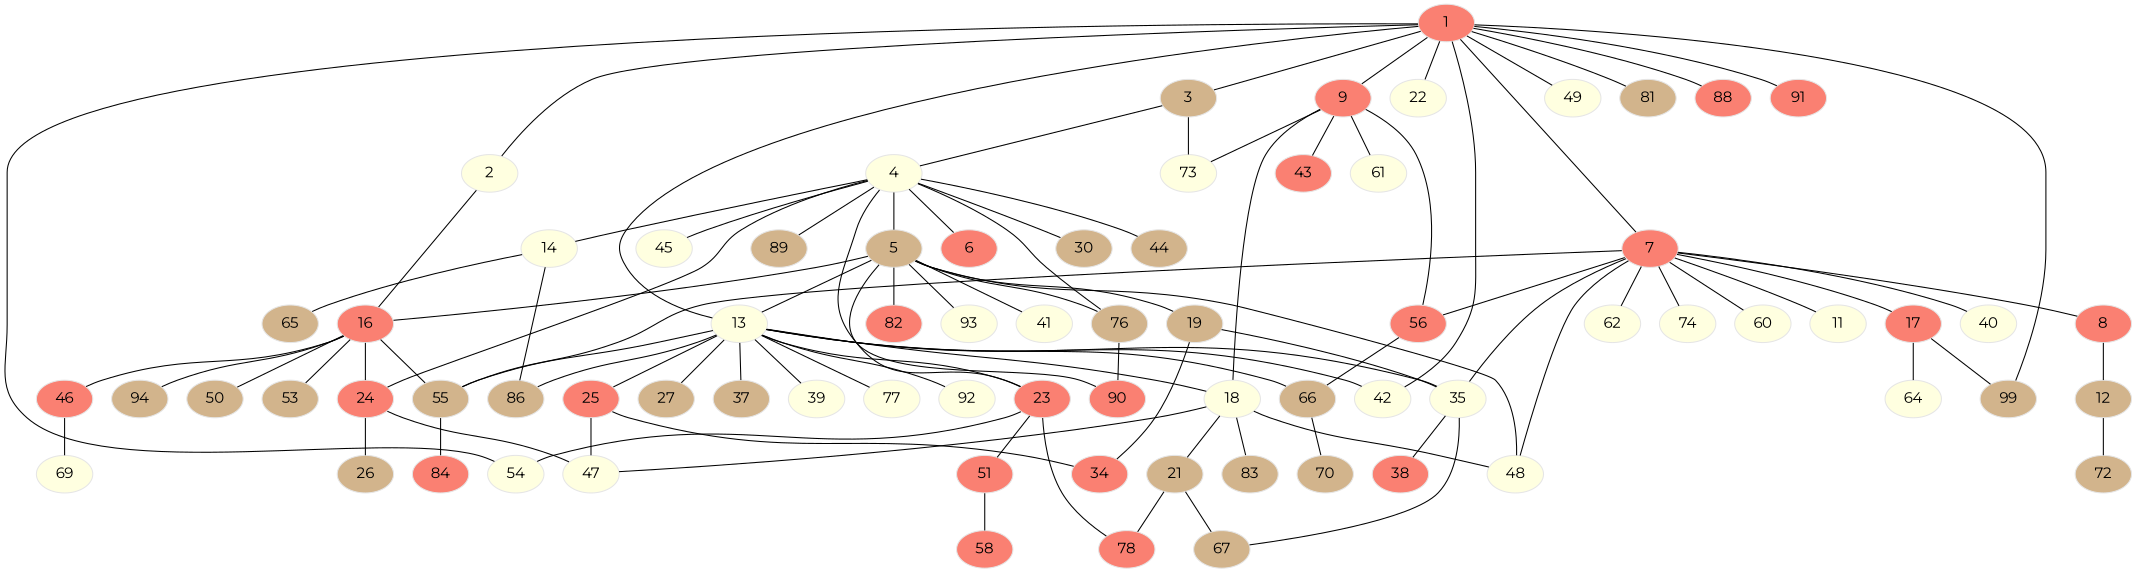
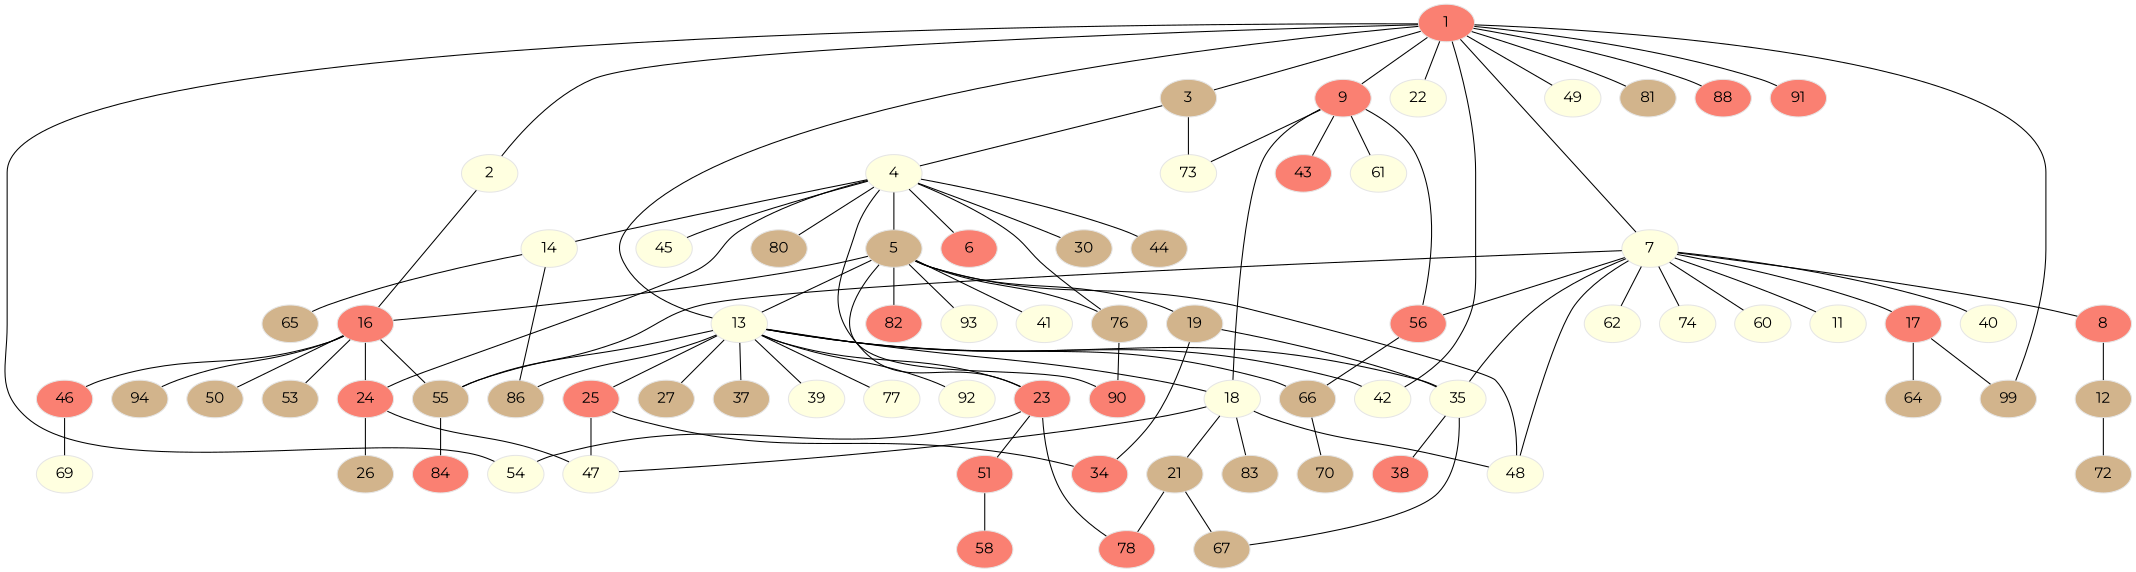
node "89": label "89" -> "80"
node "7": fillcolor salmon -> lightyellow
node "64": fillcolor lightyellow -> tan
